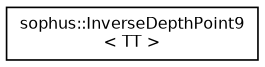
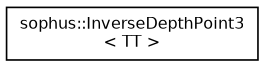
node "sophus::InverseDepthPoint9 < TT >": label "sophus::InverseDepthPoint9 < TT >" -> "sophus::InverseDepthPoint3 < TT >"
